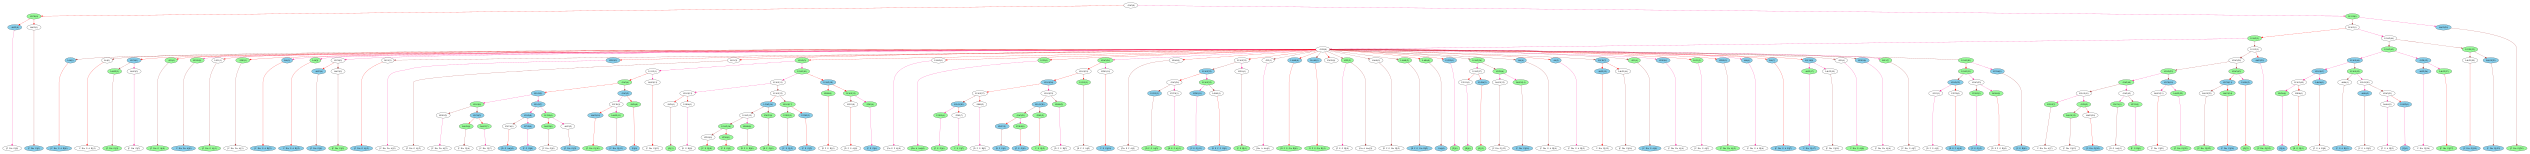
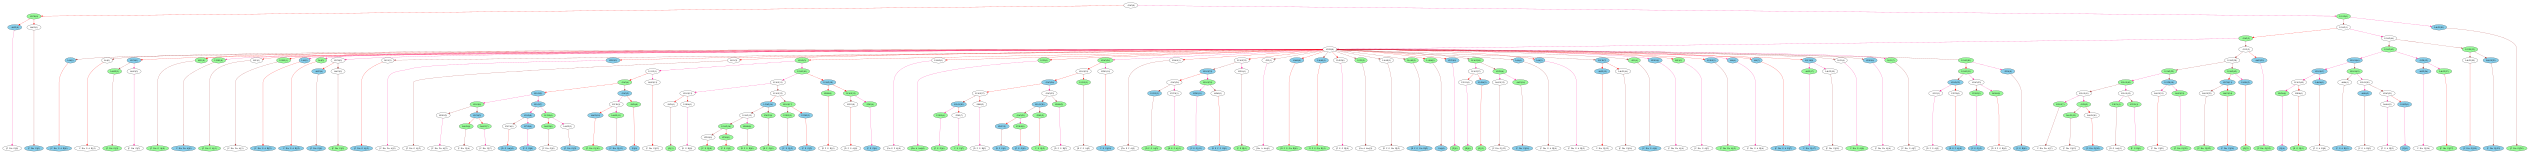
edge "L592(2)" -> "[C  E  G  B](0)": now "L3495(0)" -> "[C  E  G  B](0)"
